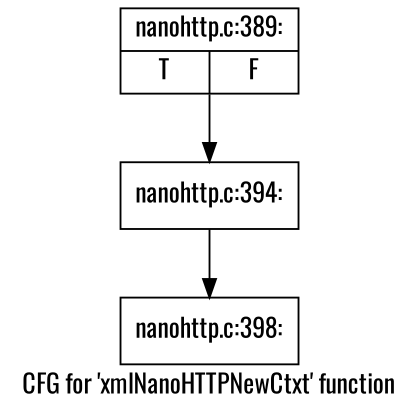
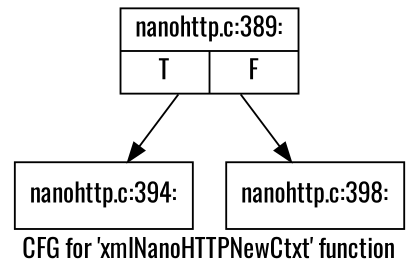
edge "nanohttp.c:394:" -> "nanohttp.c:398:": now "nanohttp.c:389:" -> "nanohttp.c:398:"
